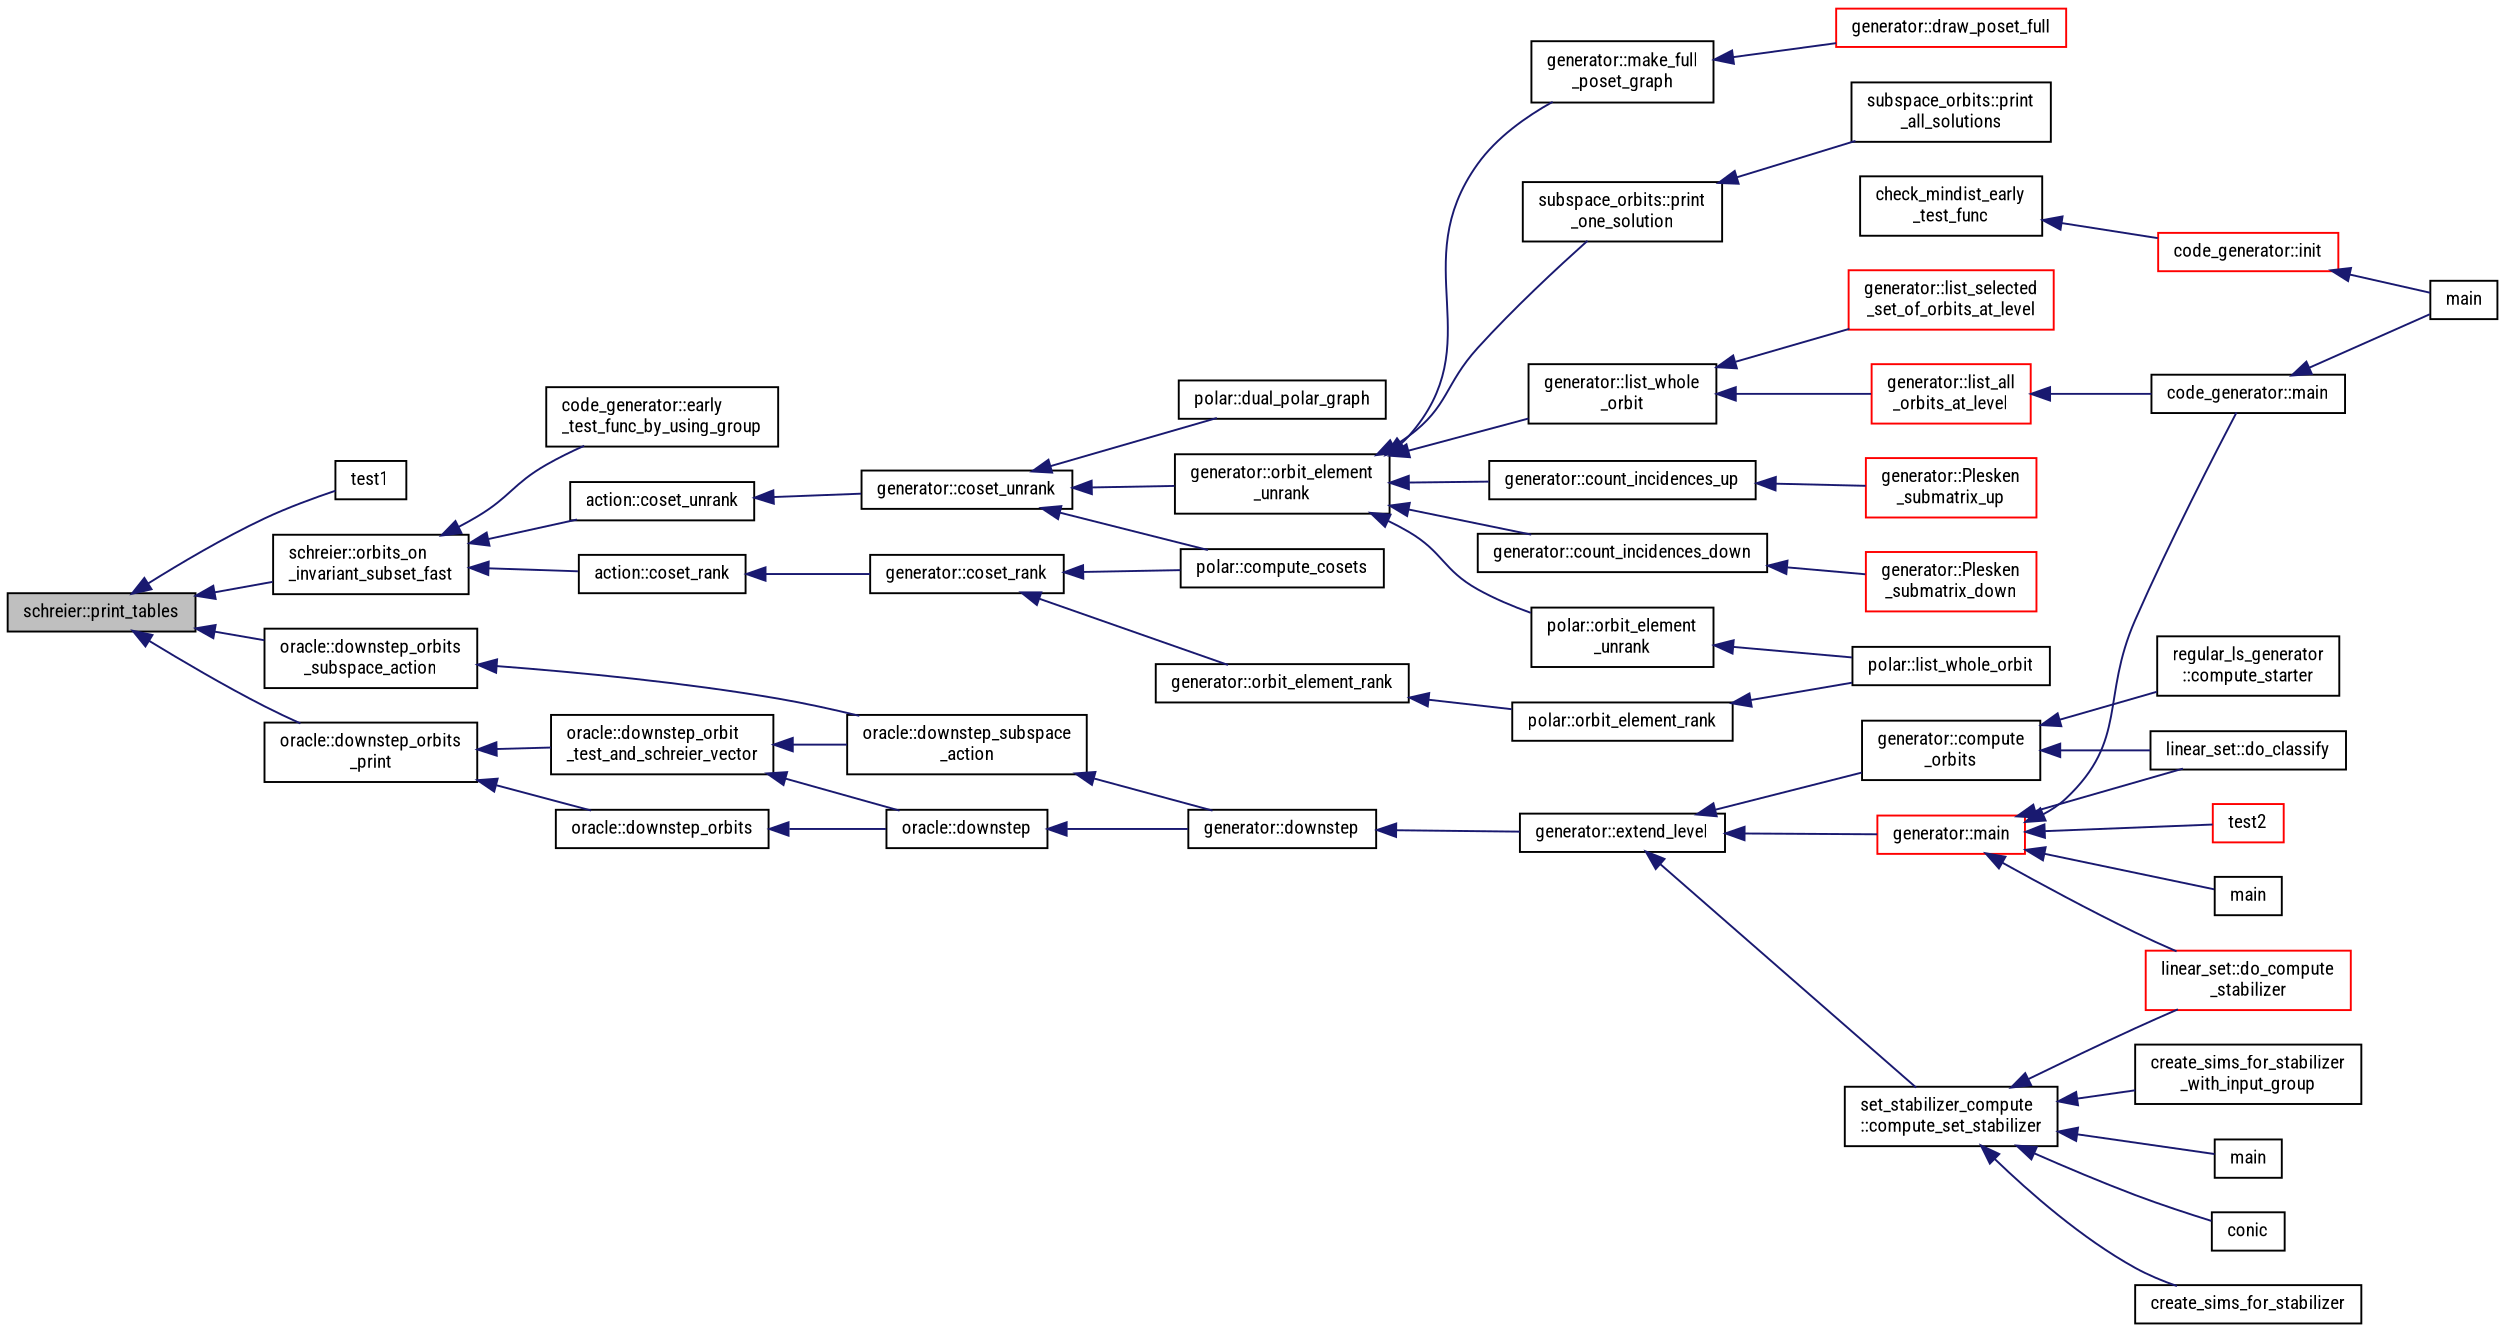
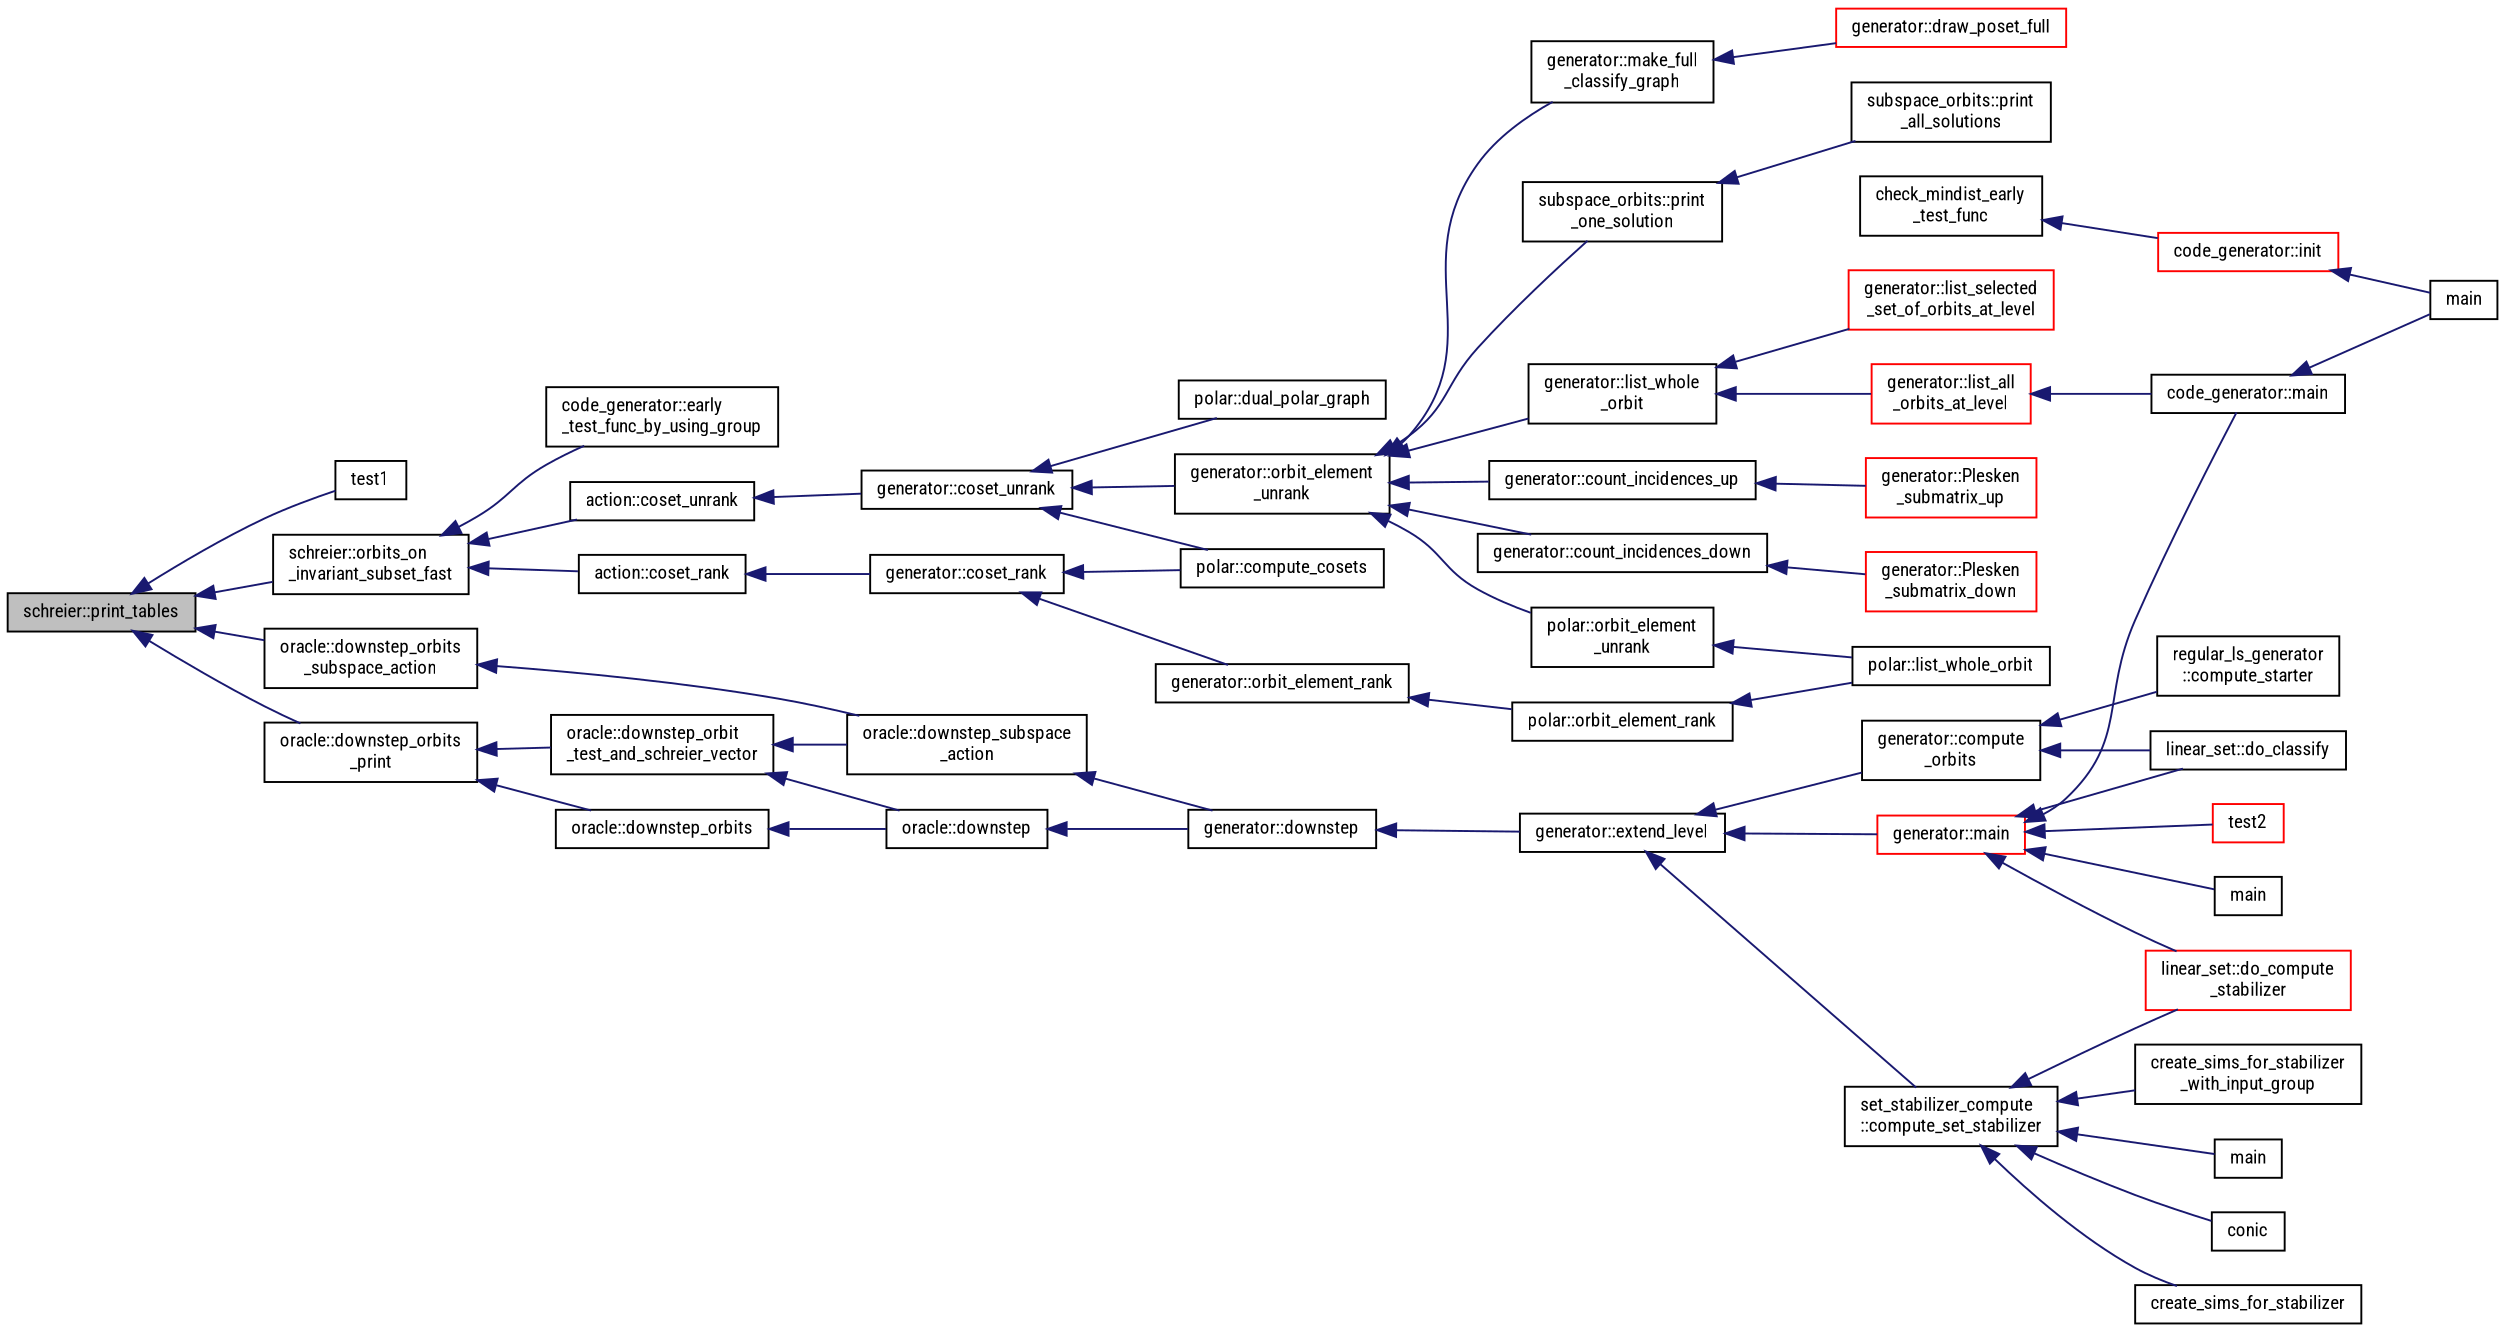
node "generator::make_full _poset_graph": label "generator::make_full _poset_graph" -> "generator::make_full _classify_graph"
